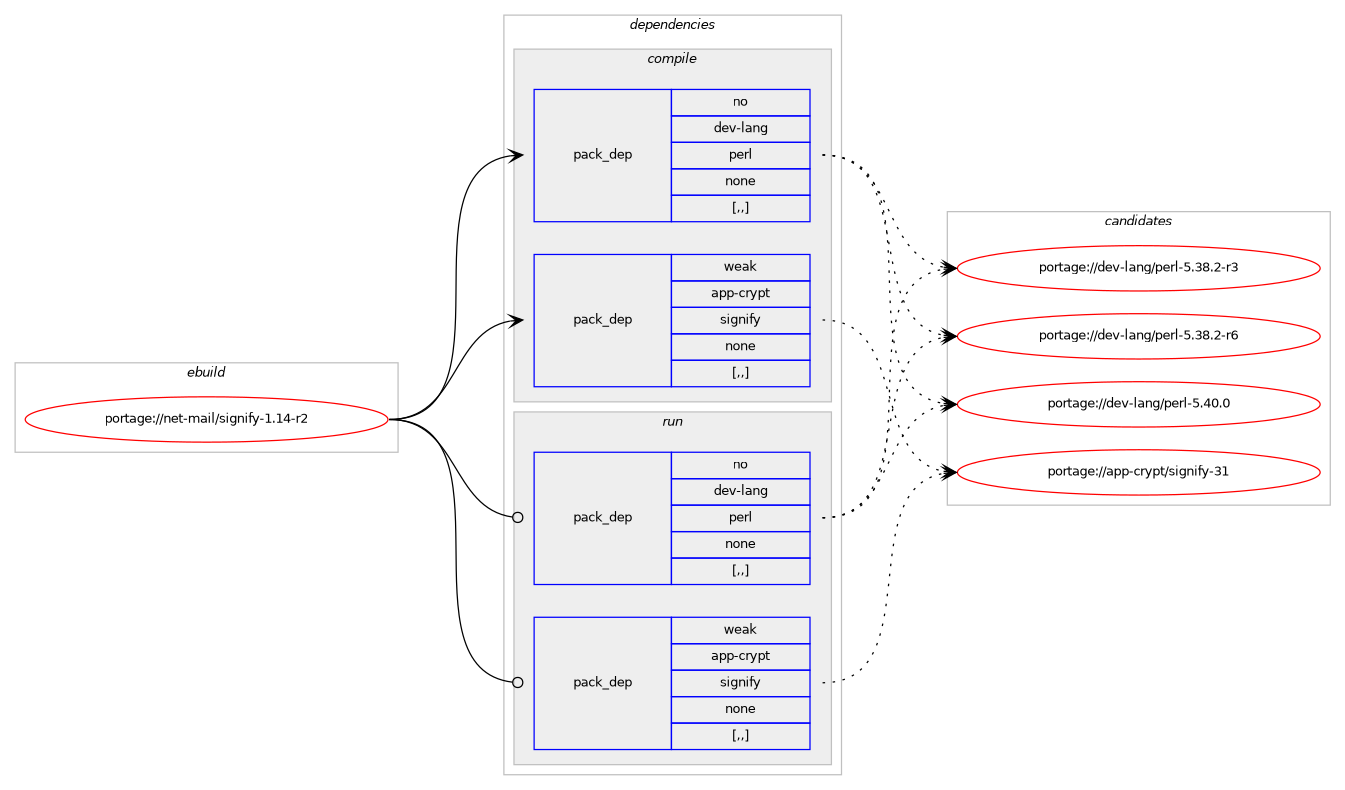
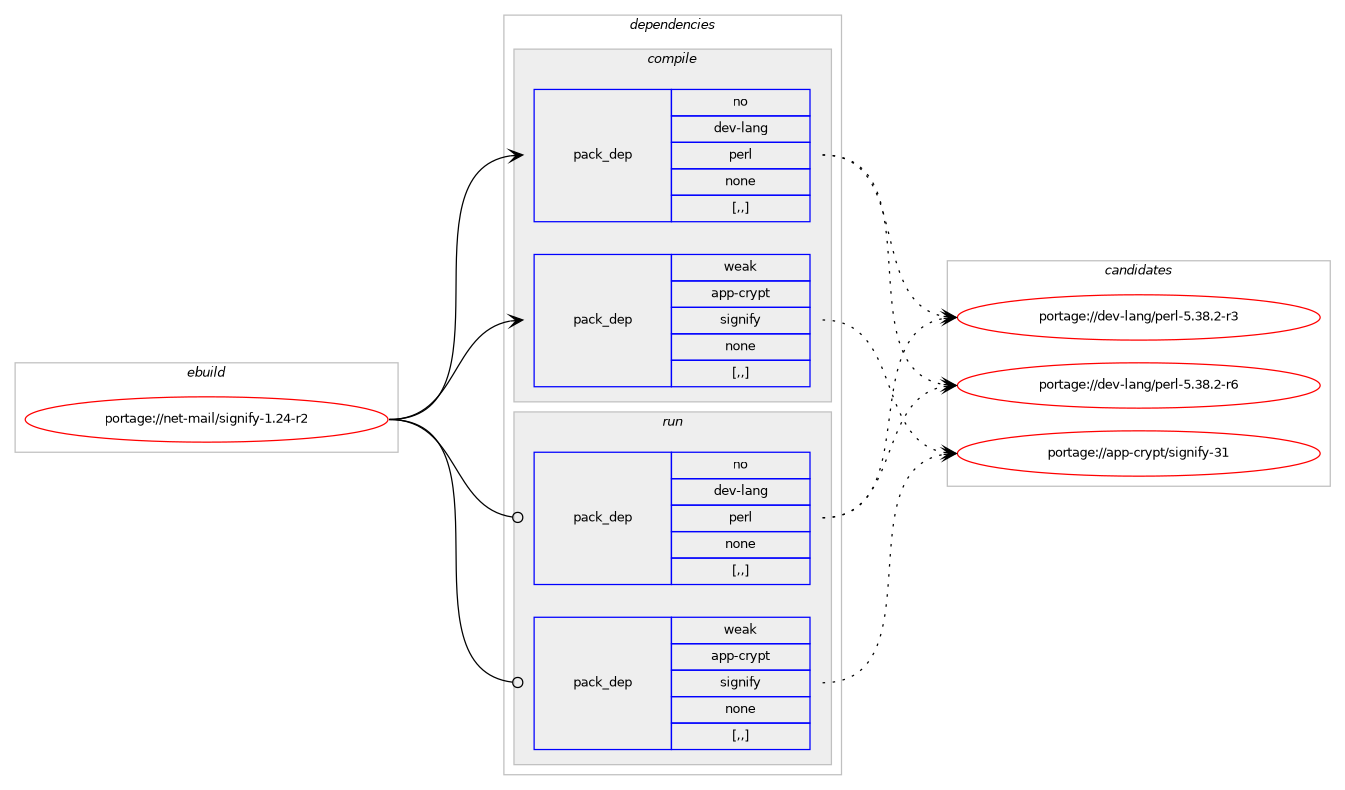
node "portage://dev-lang/perl-5.40.0": removed
node "portage://net-mail/signify-1.14-r2": label "portage://net-mail/signify-1.14-r2" -> "portage://net-mail/signify-1.24-r2"
